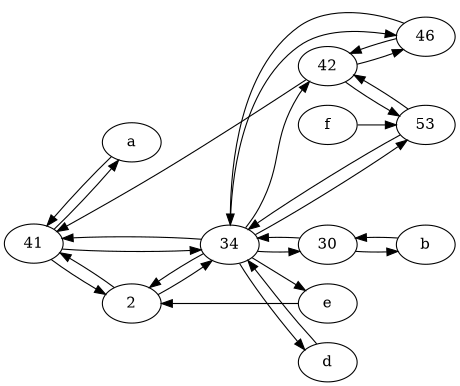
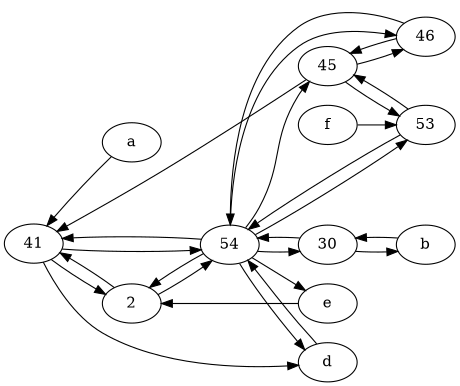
node "42": label "42" -> "45"
edge "41" -> "a": now "41" -> "d"
node "34": label "34" -> "54"
